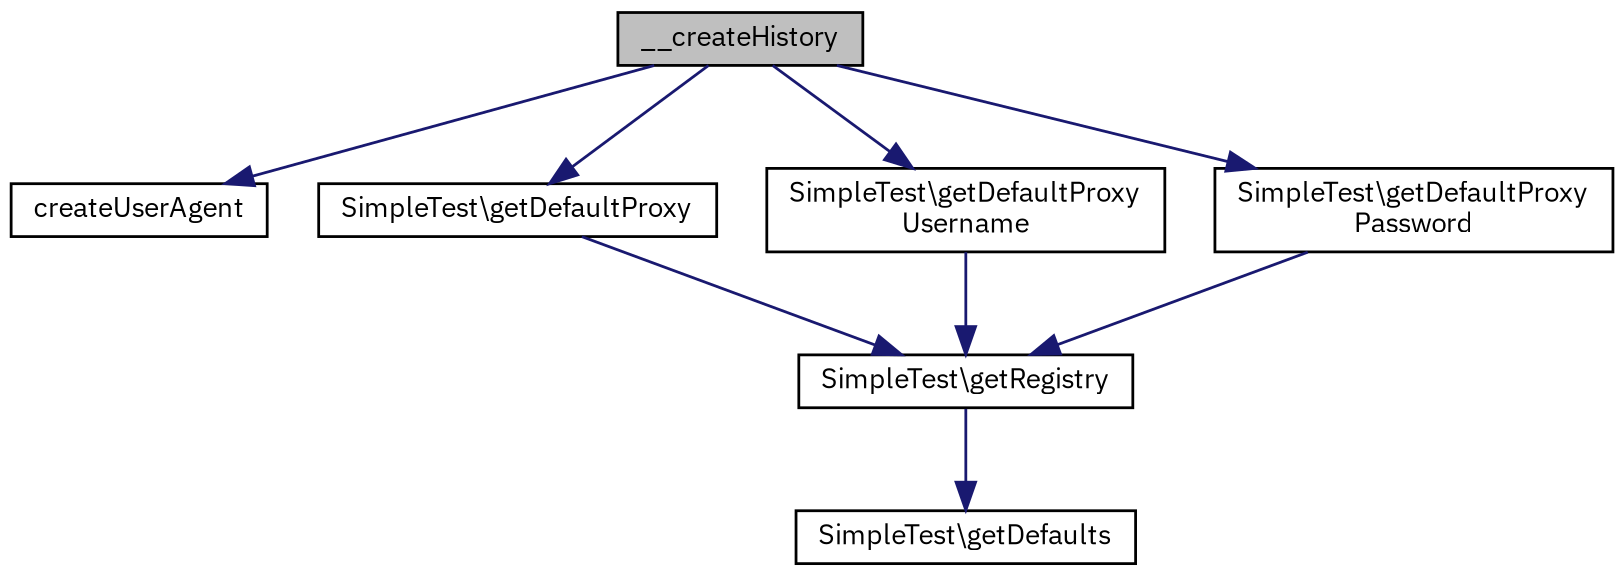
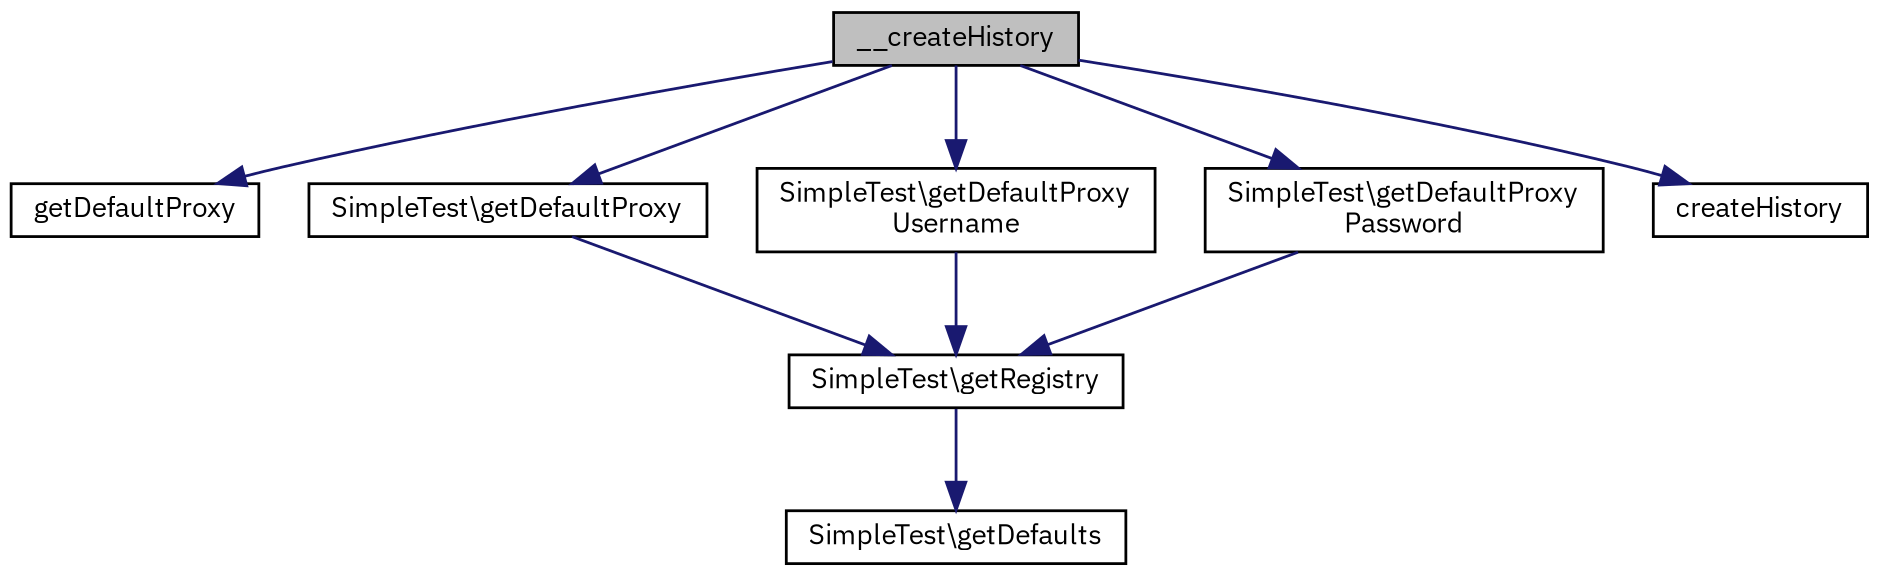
node "createUserAgent": label "createUserAgent" -> "getDefaultProxy"
node "createHistory": added
